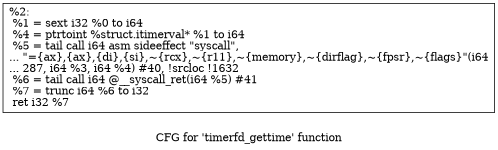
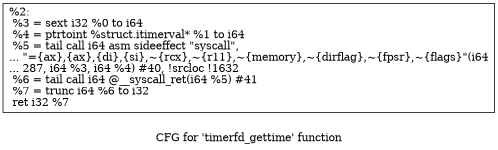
node "%2:": text "%1 = sext i32 %0 to i64" -> "%3 = sext i32 %0 to i64"
